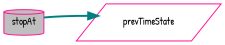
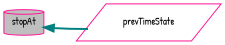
edge "stopAt" -> "prevTimeState": reversed
